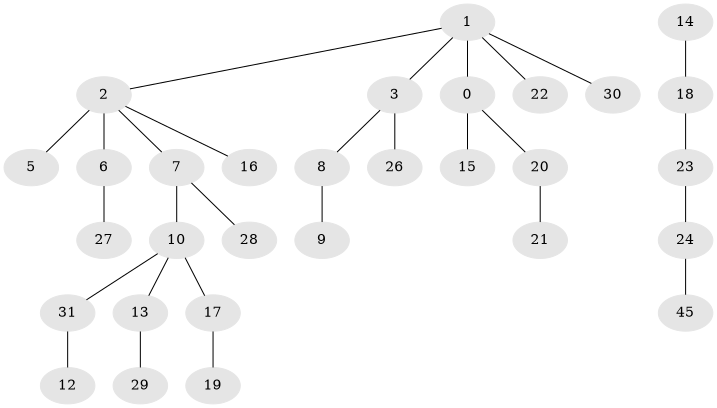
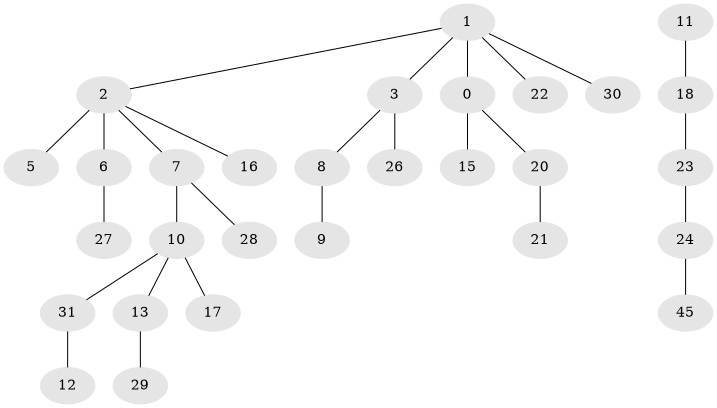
node "14": label "14" -> "11"
node "19": removed
